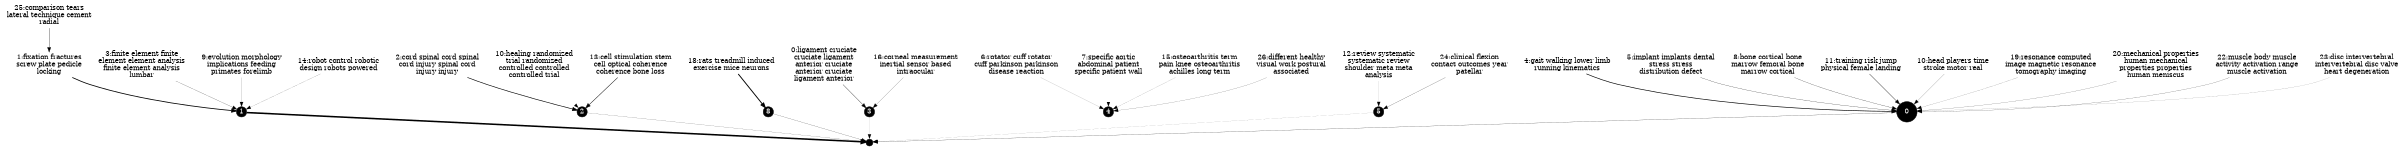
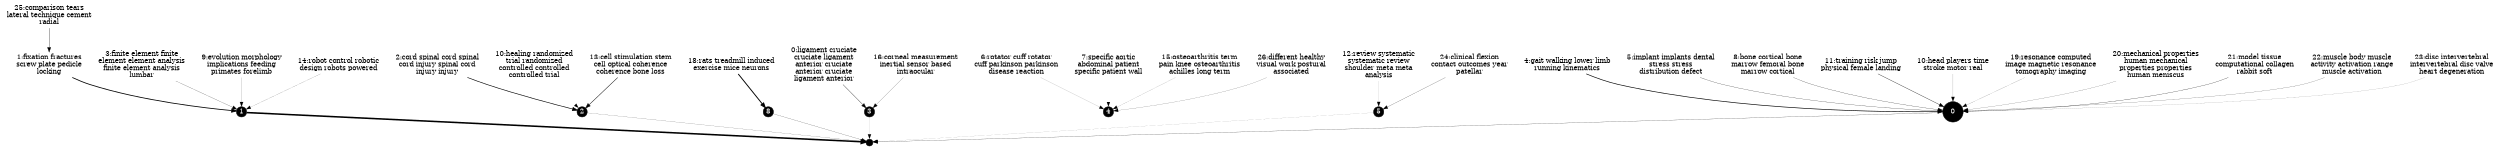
node "21:model tissue computational collagen rabbit soft": added
